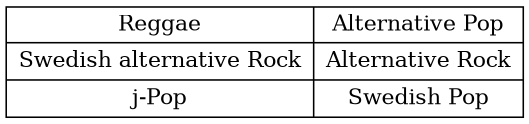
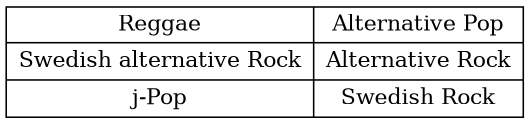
node "Reggae": text "Swedish Pop" -> "Swedish Rock"
